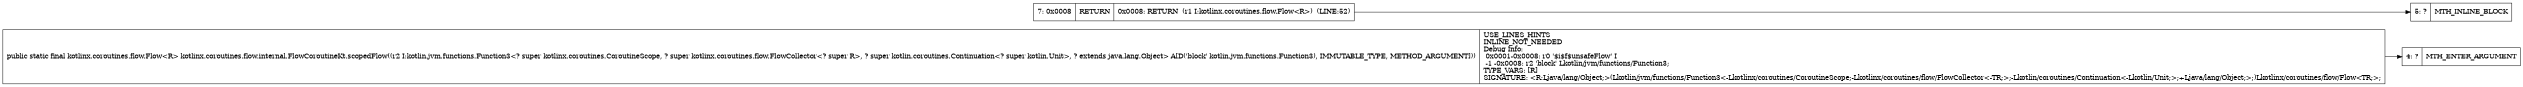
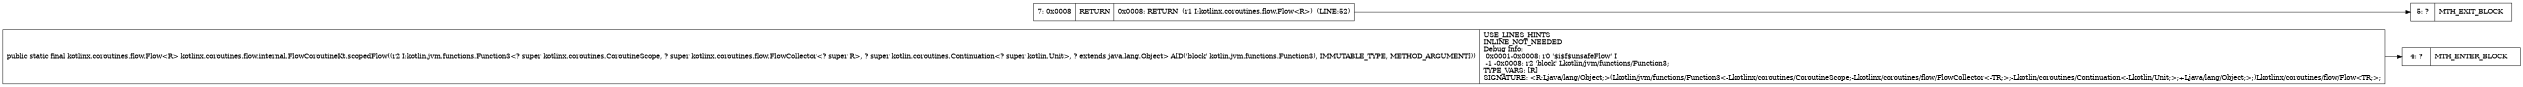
node "5: ?": text "MTH_INLINE_BLOCK" -> "MTH_EXIT_BLOCK"
node "4: ?": text "MTH_ENTER_ARGUMENT" -> "MTH_ENTER_BLOCK"
